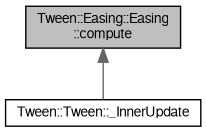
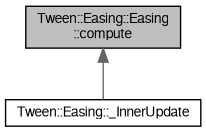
node "Tween::Tween::_InnerUpdate": label "Tween::Tween::_InnerUpdate" -> "Tween::Easing::_InnerUpdate"
